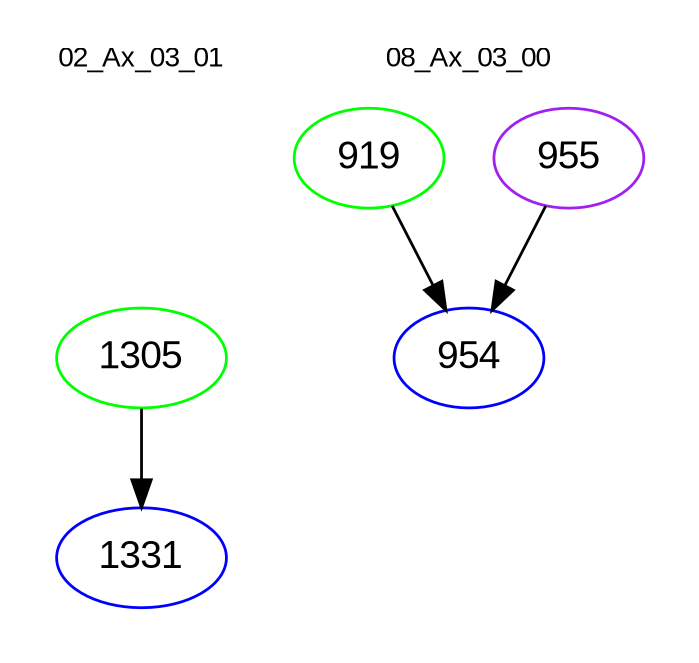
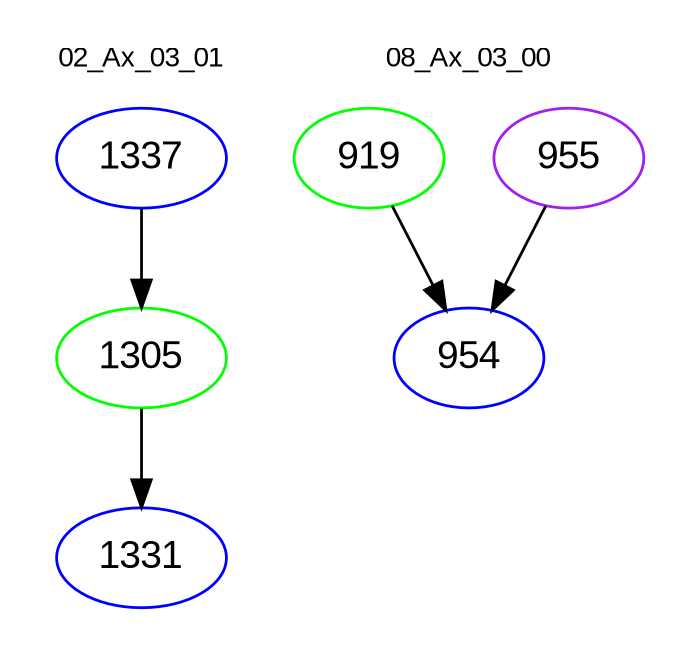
node "1337": added
